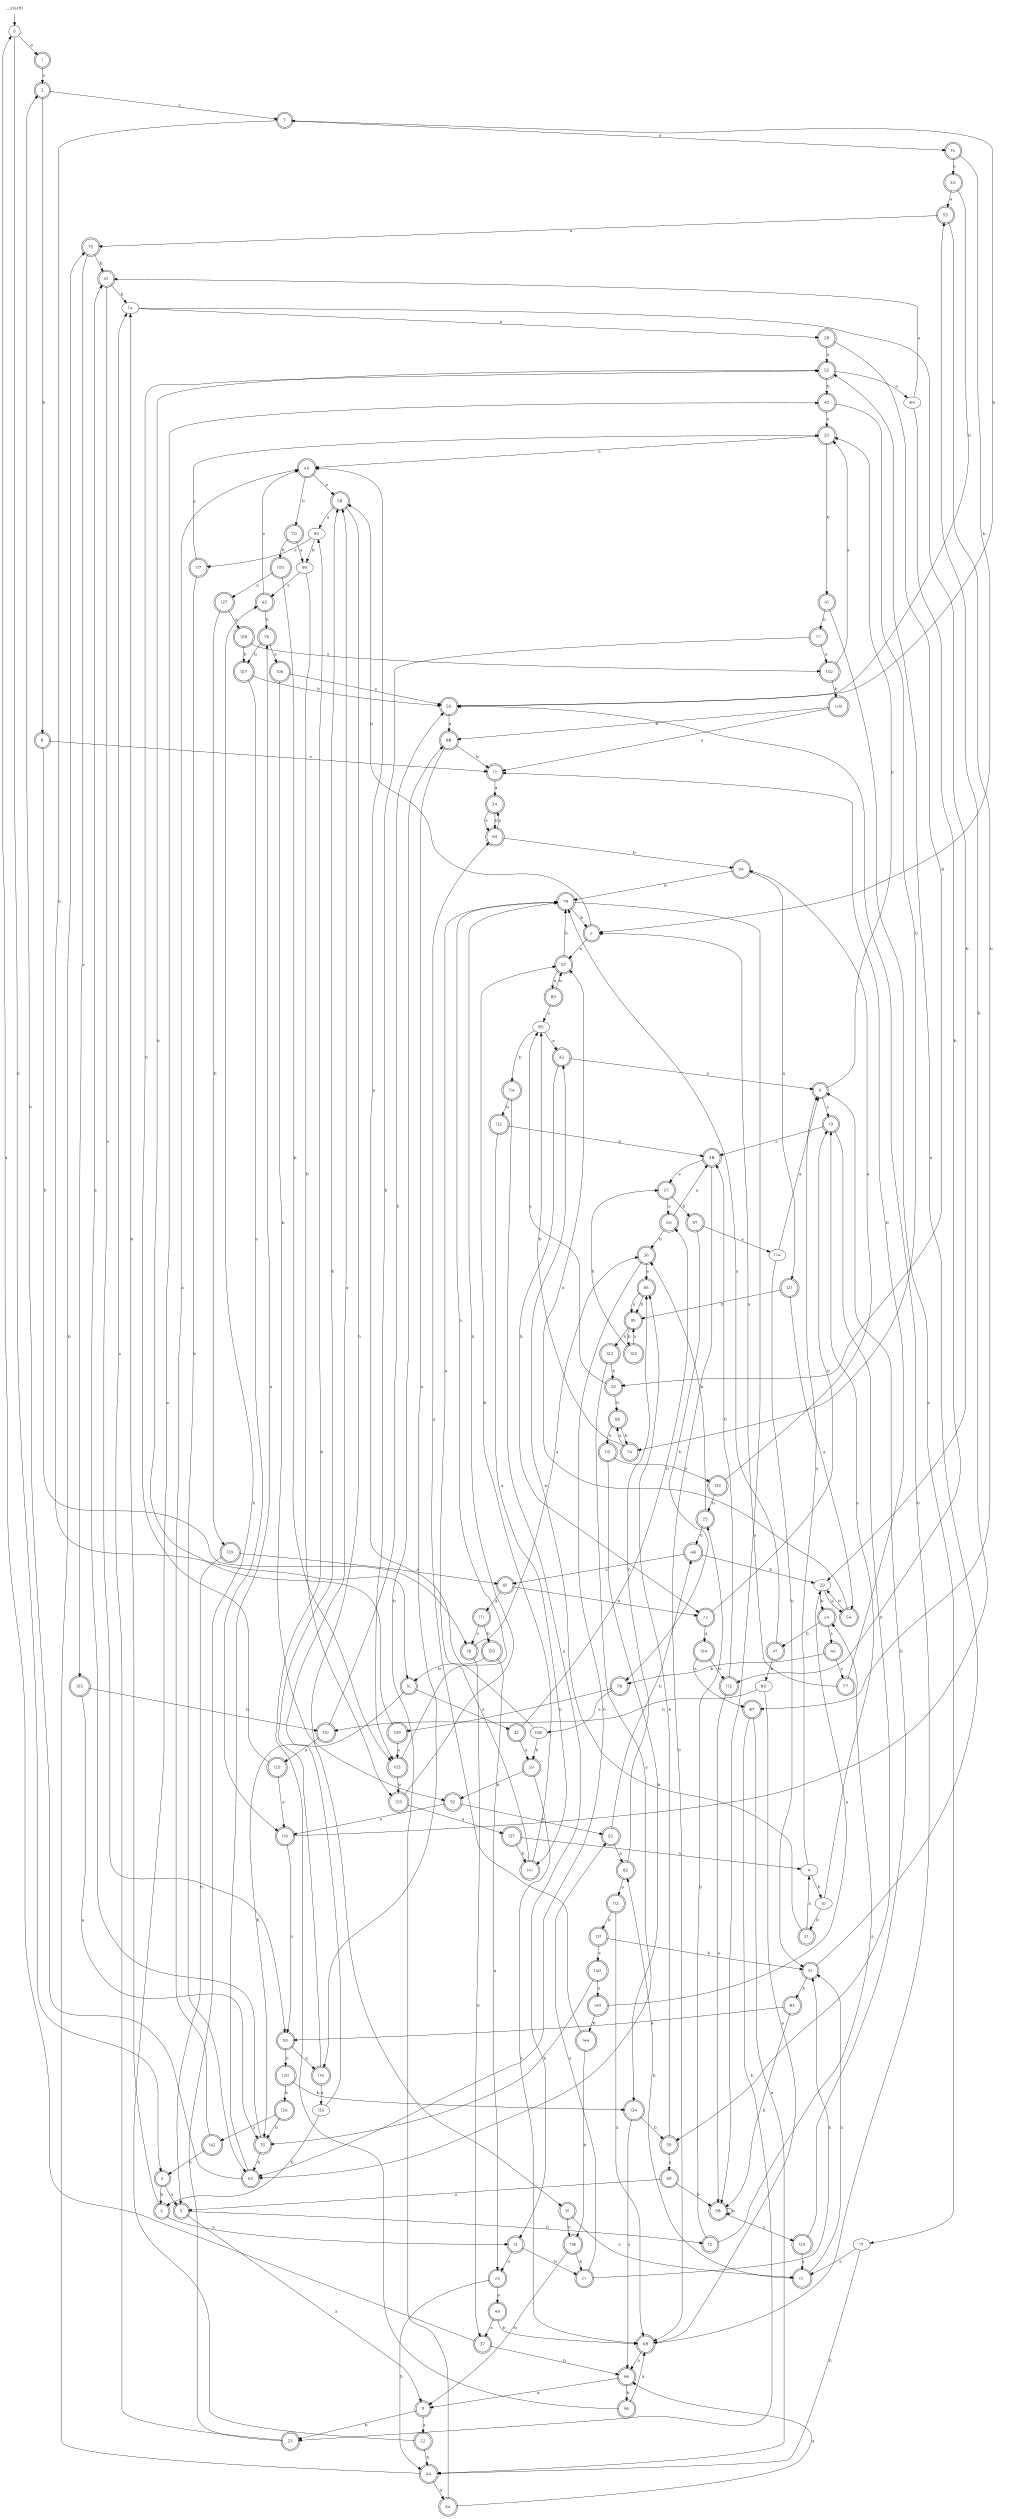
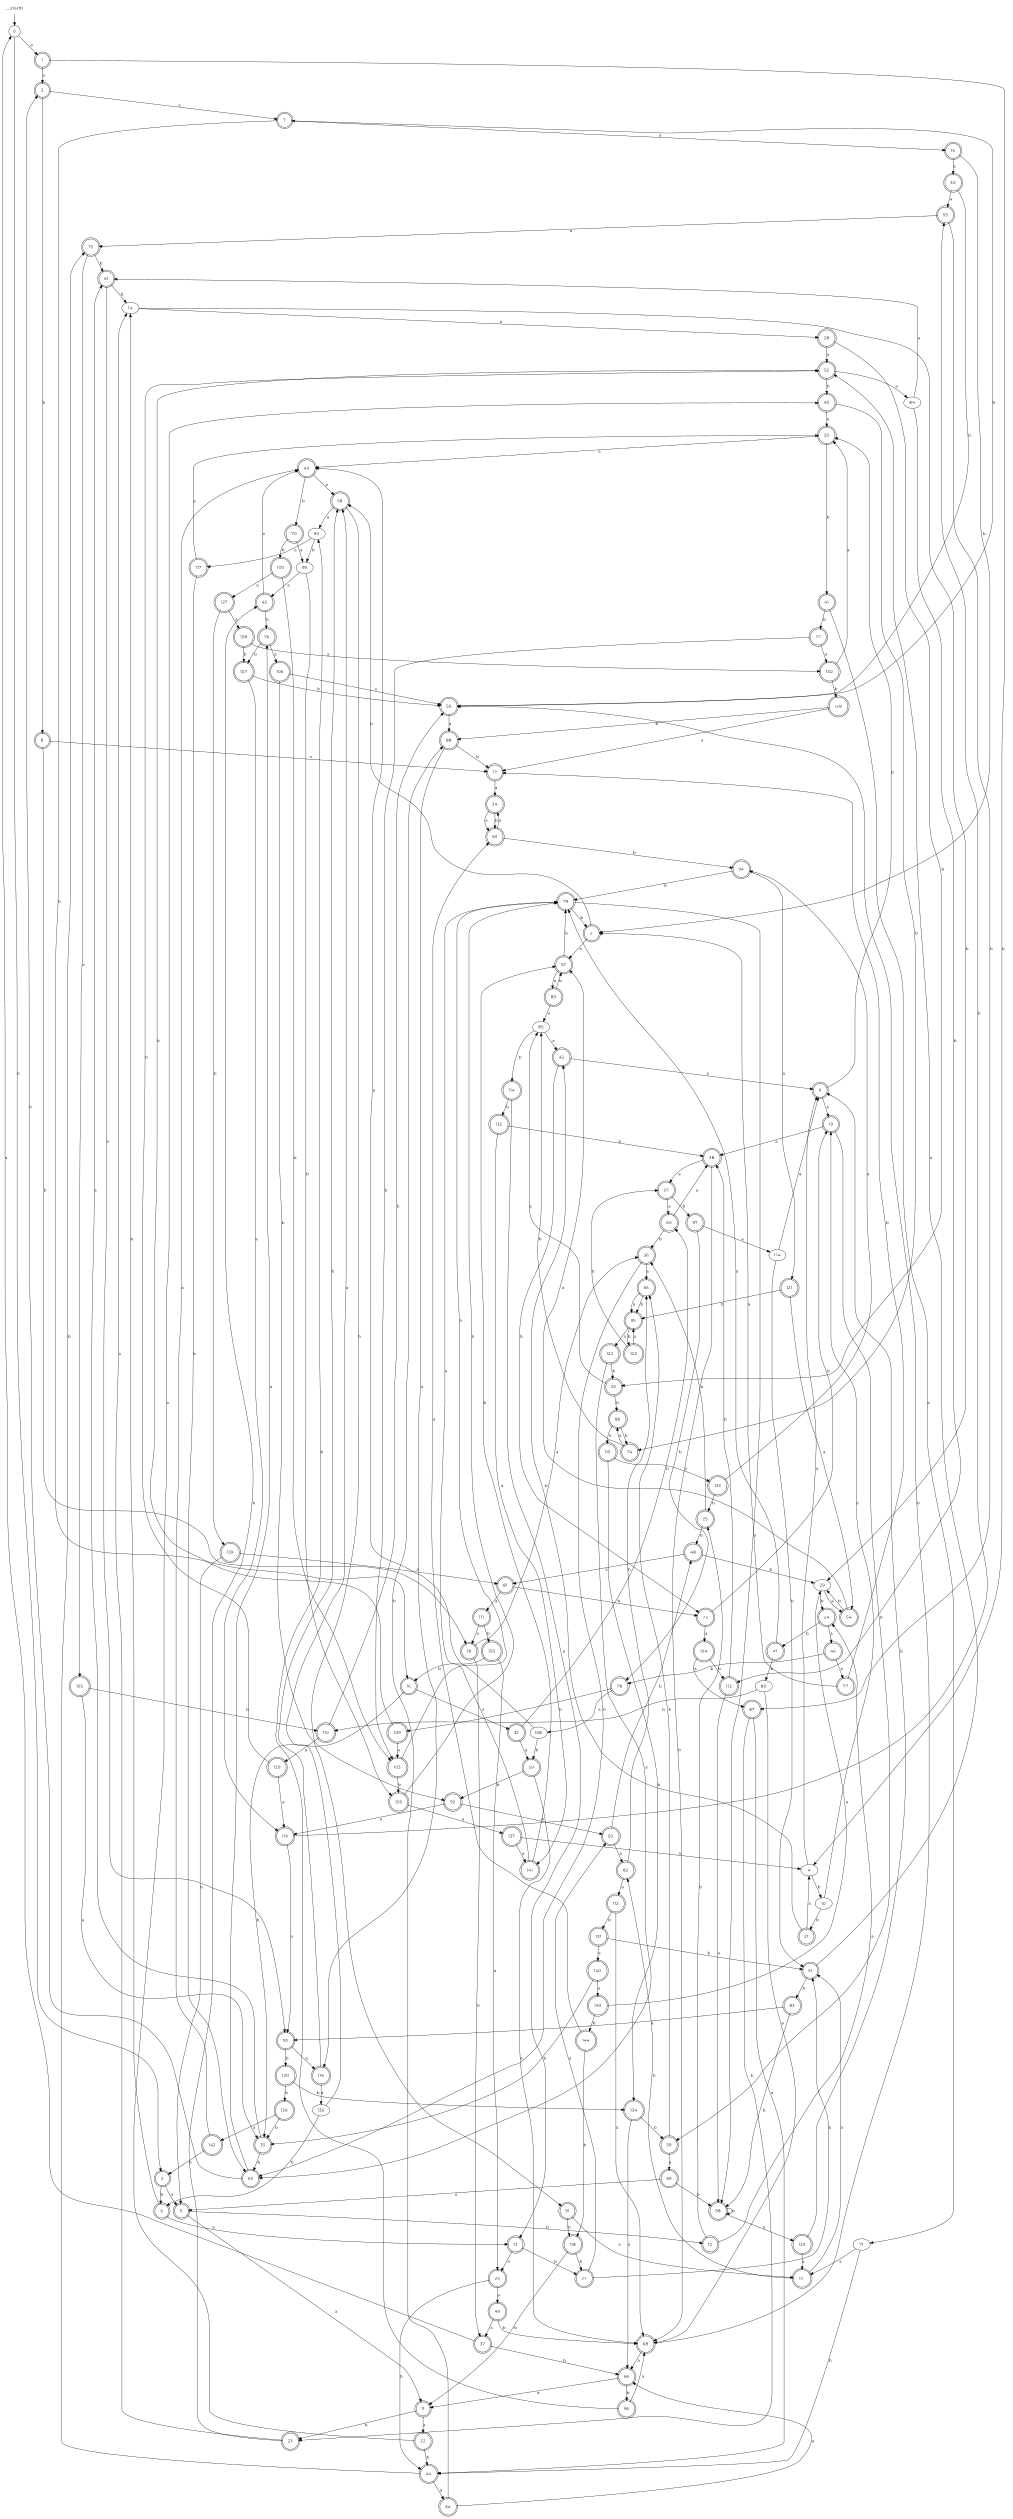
edge "1" -> "4": added, label "b"
edge "137" -> "141": label "b" -> "a"
